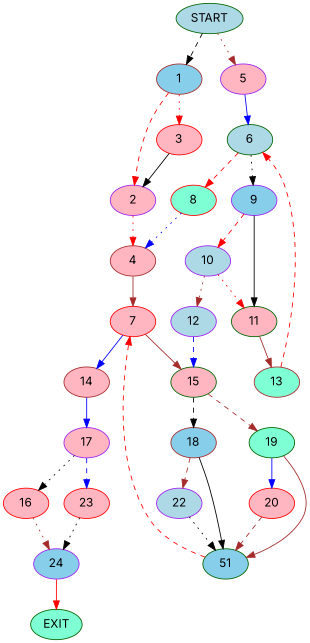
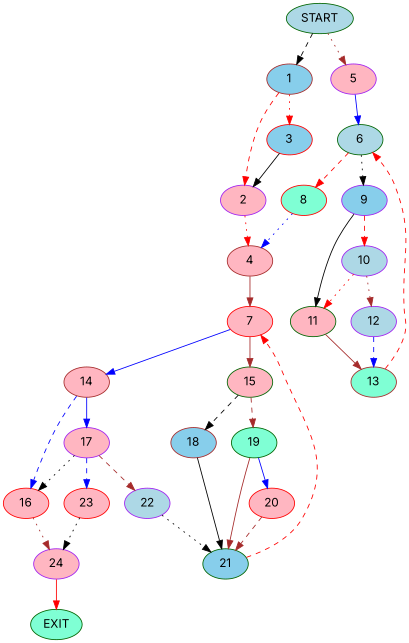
node "3": fillcolor lightpink -> skyblue
edge "12" -> "15": now "12" -> "13"
edge "14" -> "16": added
edge "18" -> "22": now "17" -> "22"
node "24": fillcolor skyblue -> lightpink
node "51": label "51" -> "21"
